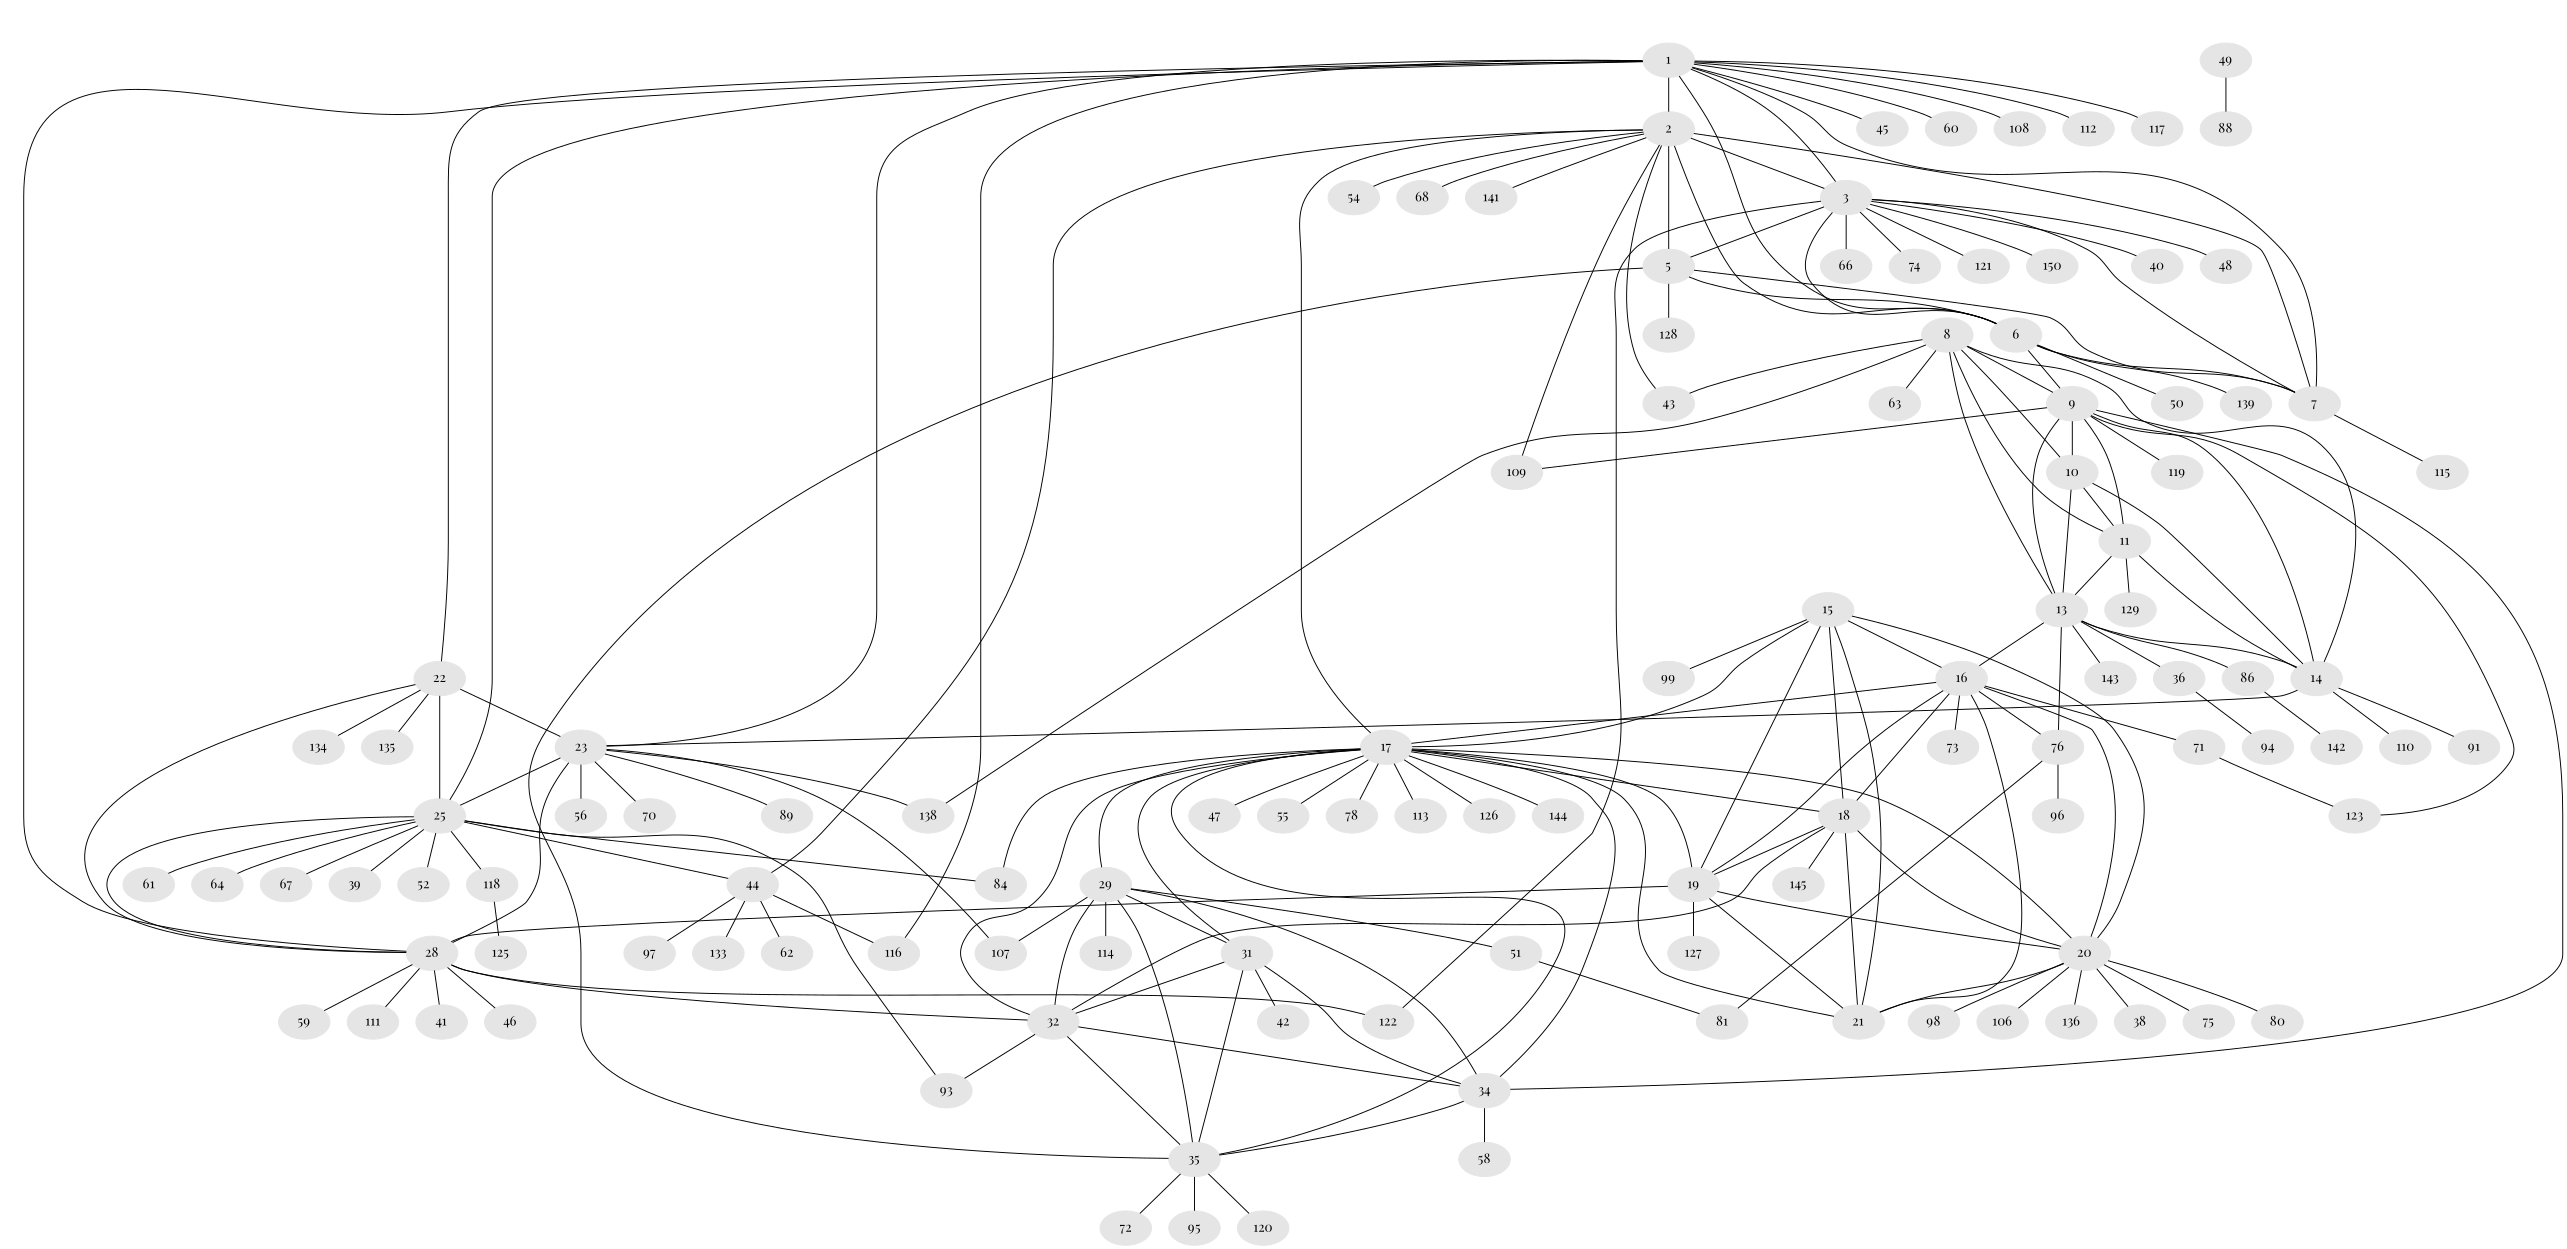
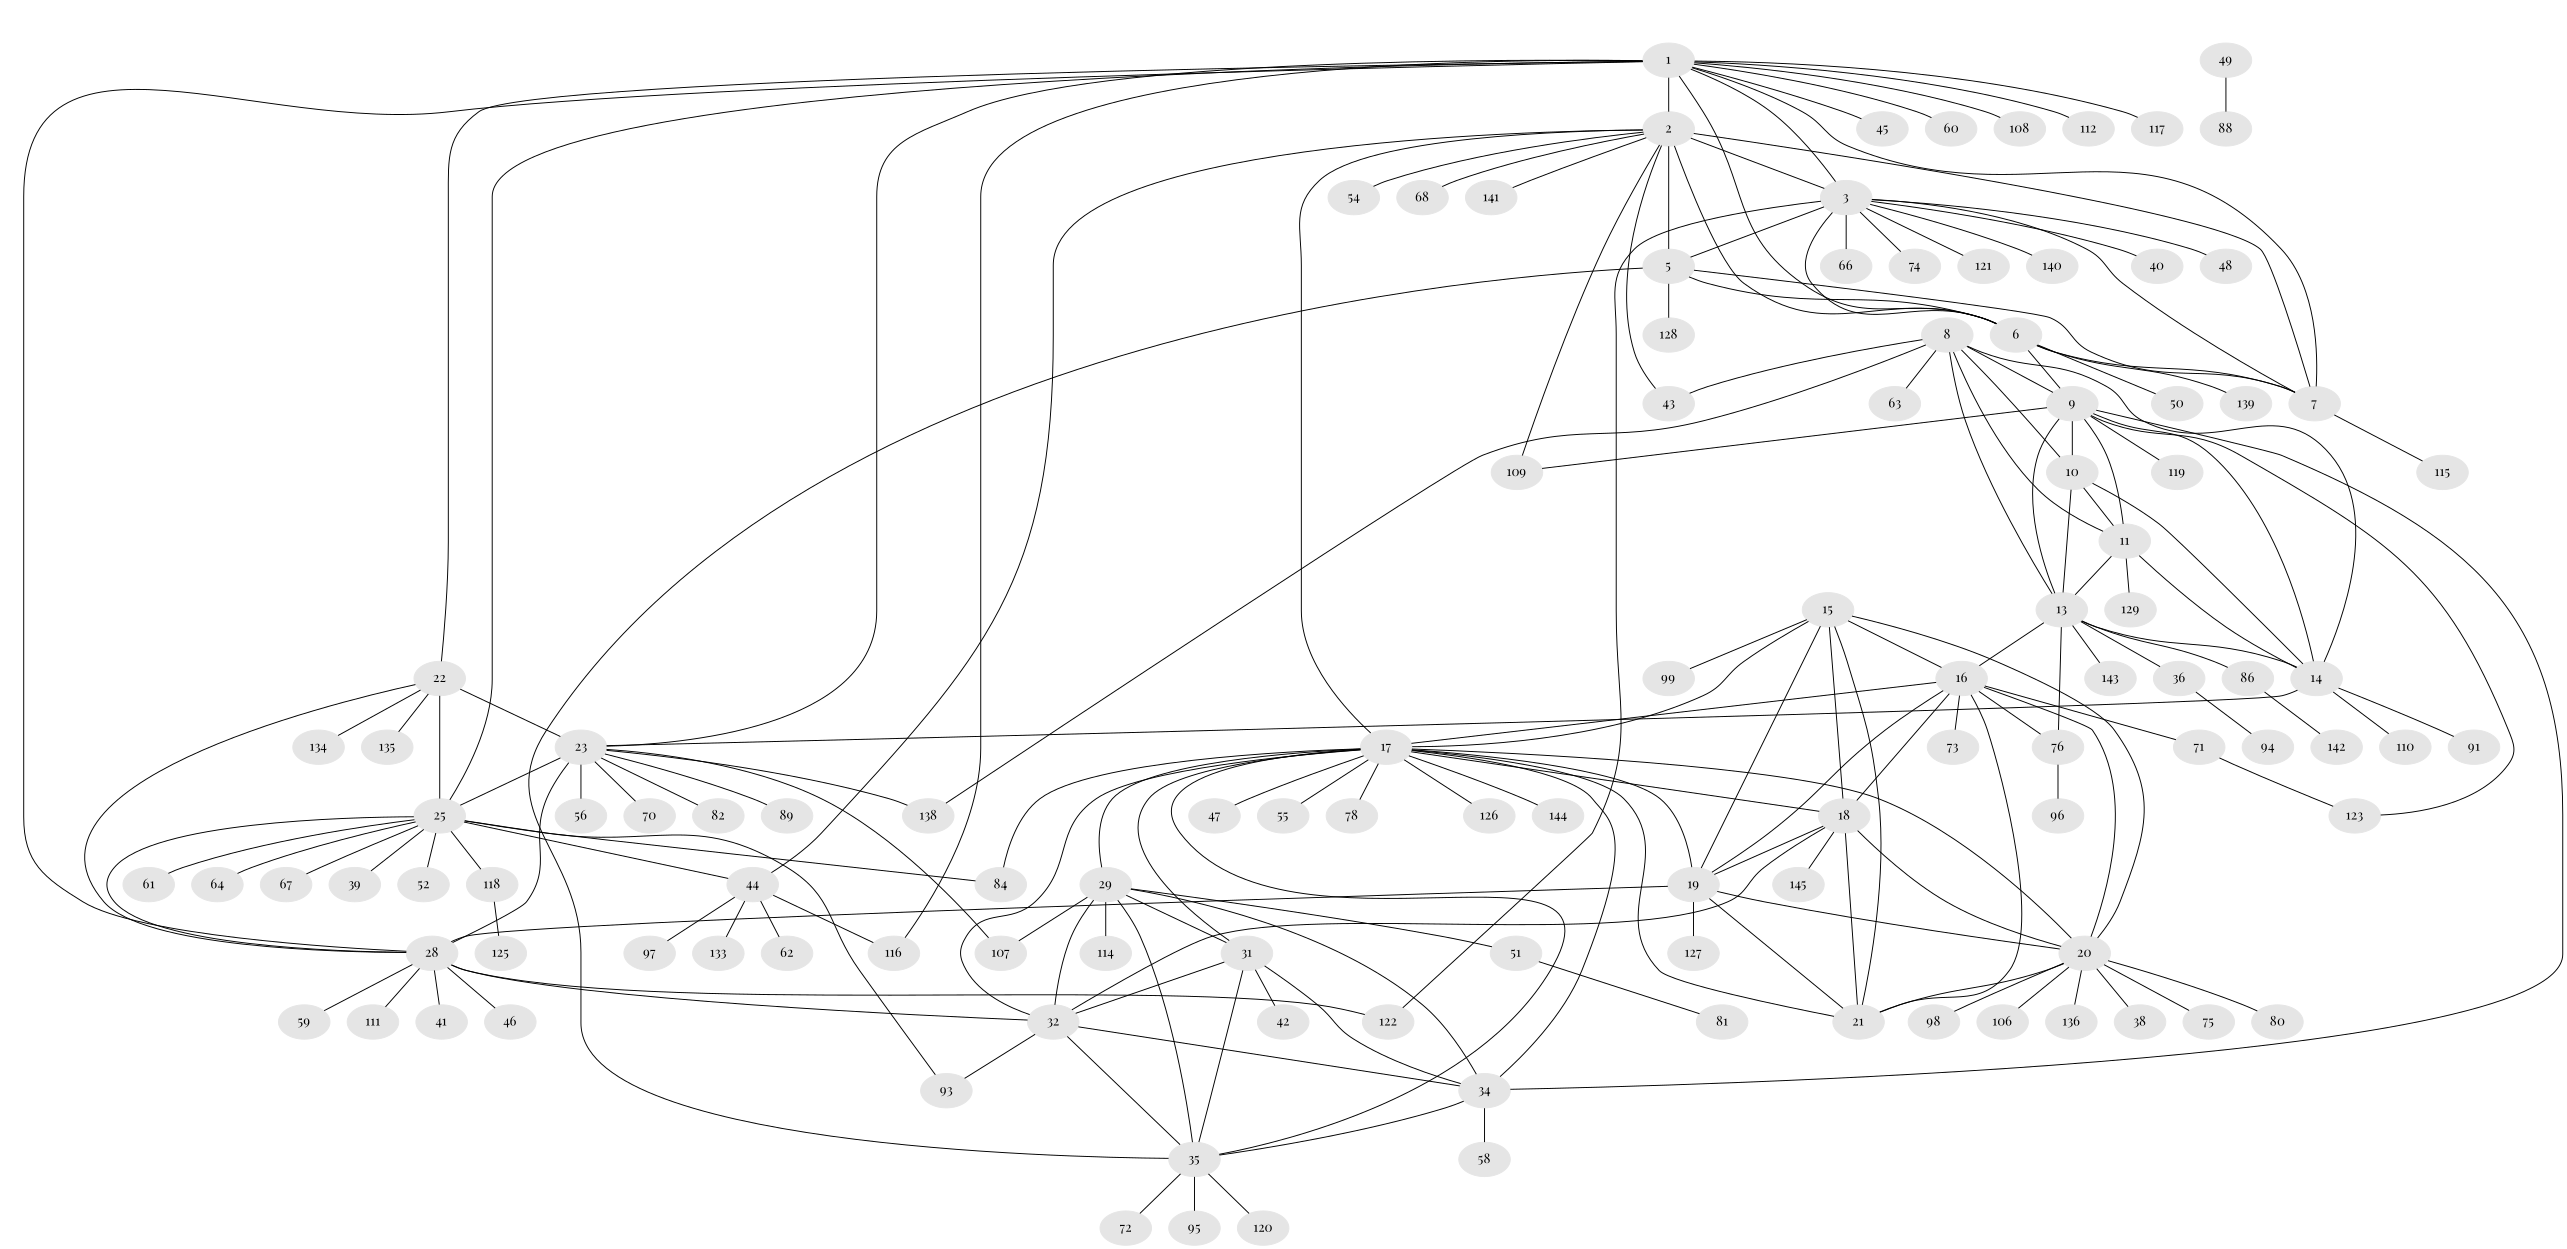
node "150": label "150" -> "140"
node "82": added
node "113": removed
edge "76" -- "81": removed
